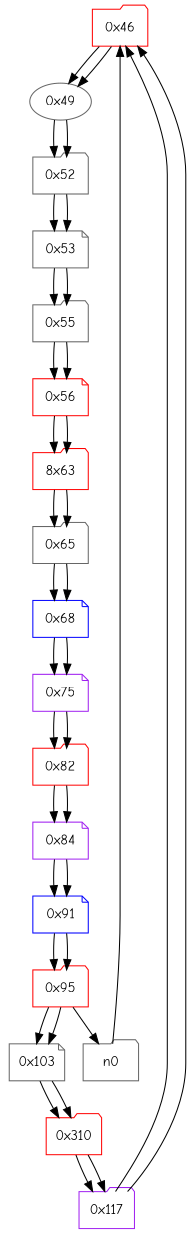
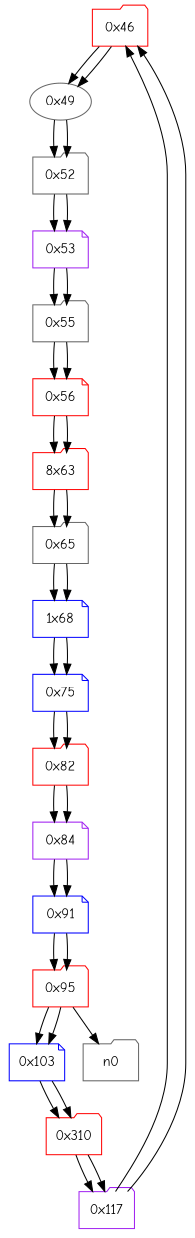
node "0x53": color gray40 -> purple
edge "n0" -> "0x46": removed
node "0x68": label "0x68" -> "1x68"
node "0x75": color purple -> blue
node "0x103": color gray40 -> blue
